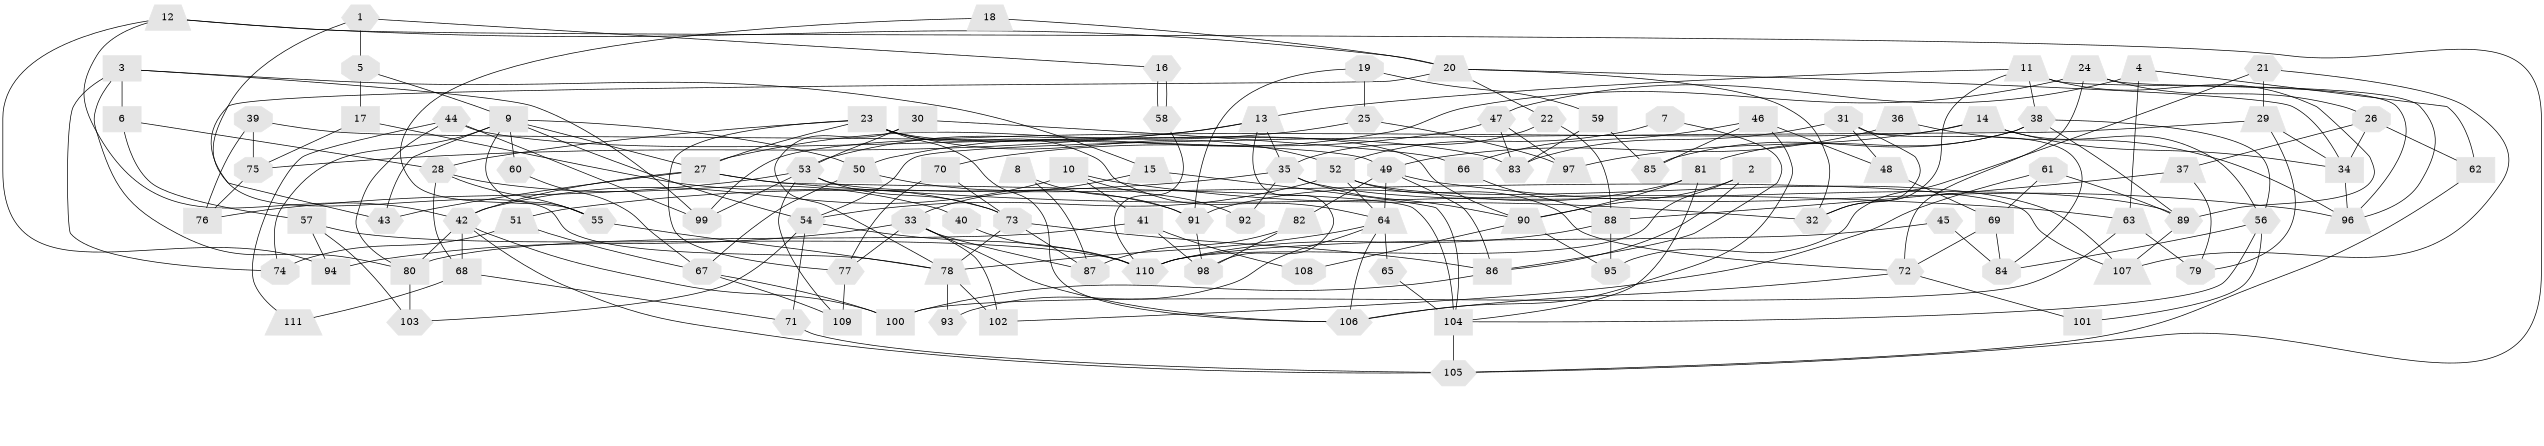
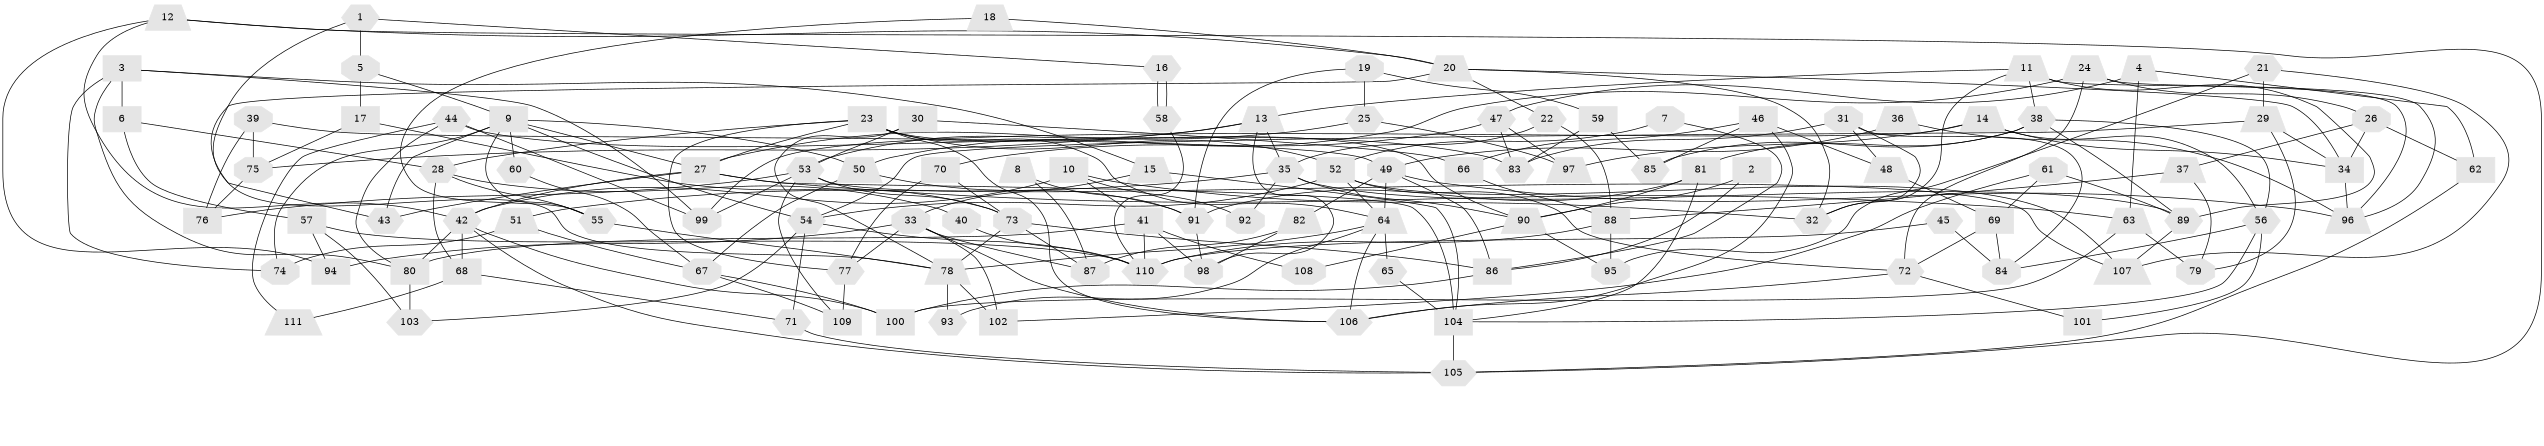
edge "2" -- "110": now "41" -- "110"
